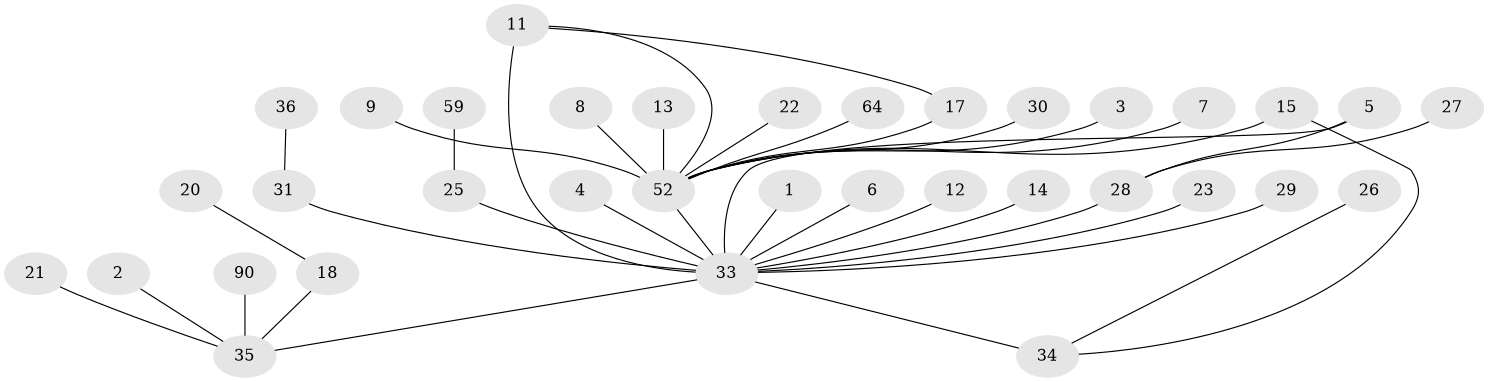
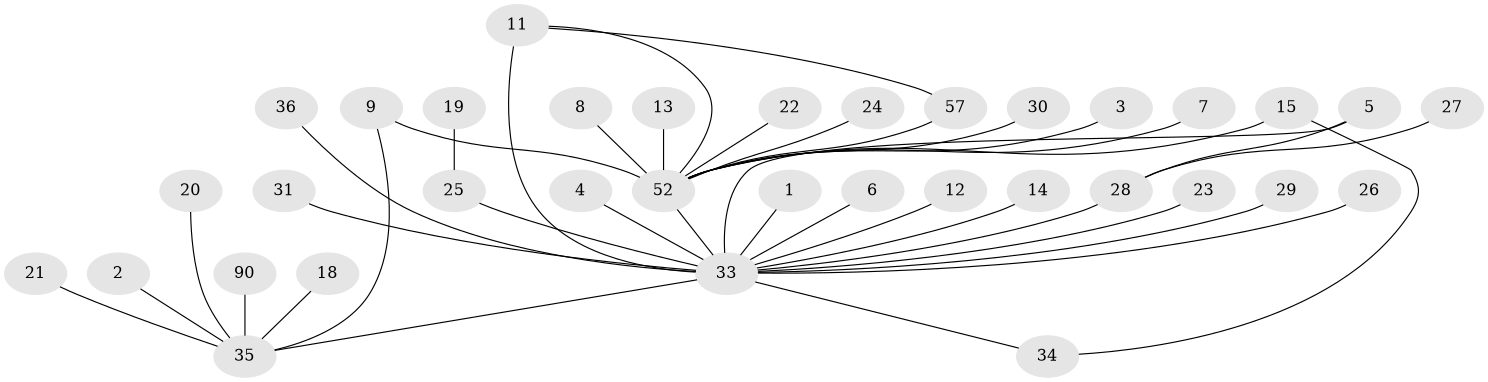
node "59": label "59" -> "19"
node "64": label "64" -> "24"
node "17": label "17" -> "57"
edge "36" -- "31": now "36" -- "33"
edge "20" -- "18": now "20" -- "35"
edge "9" -- "35": added
edge "26" -- "34": now "26" -- "33"
